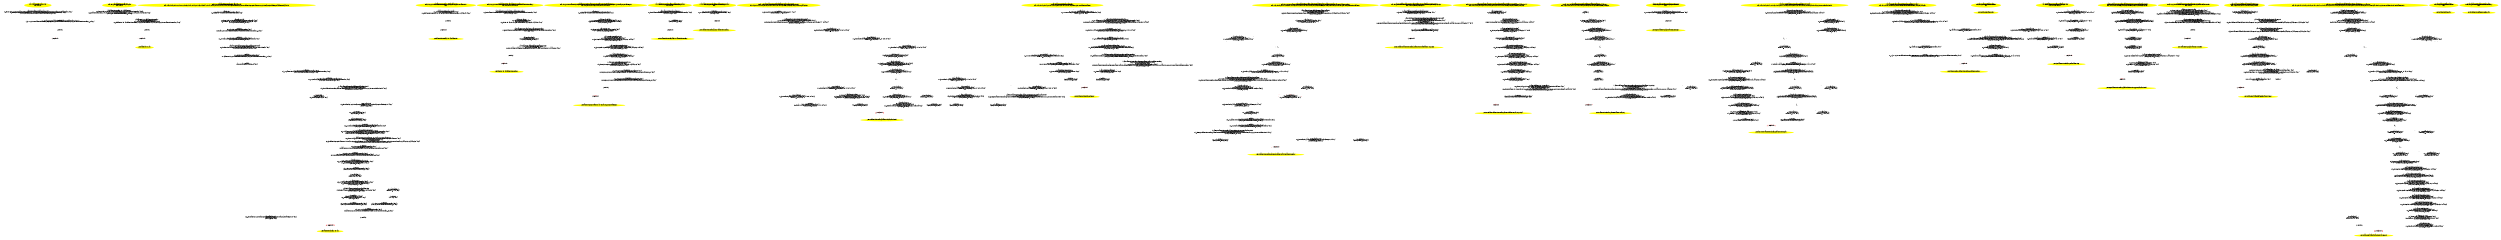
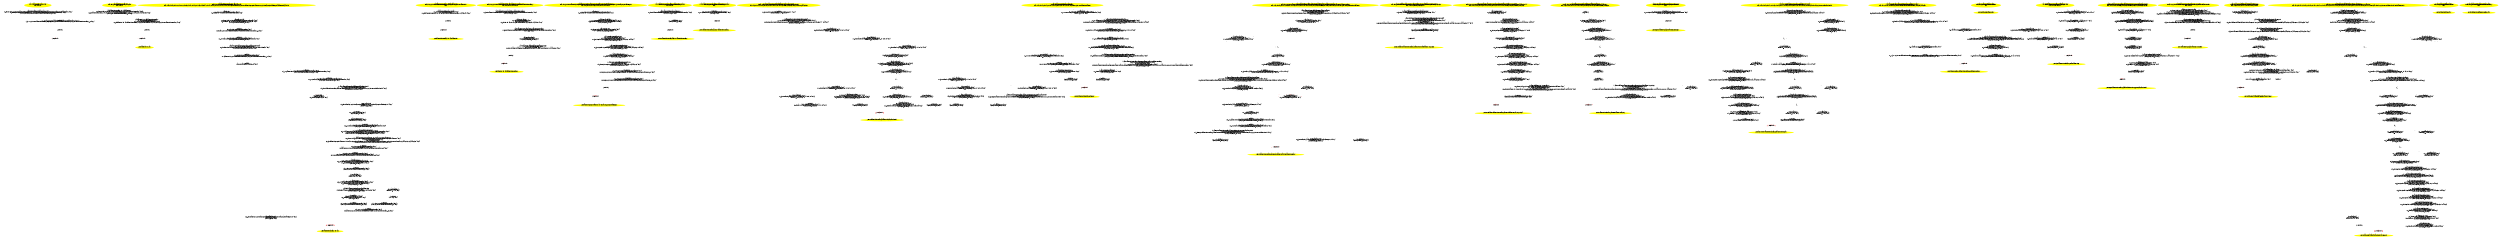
node "32:  method_body": removed
